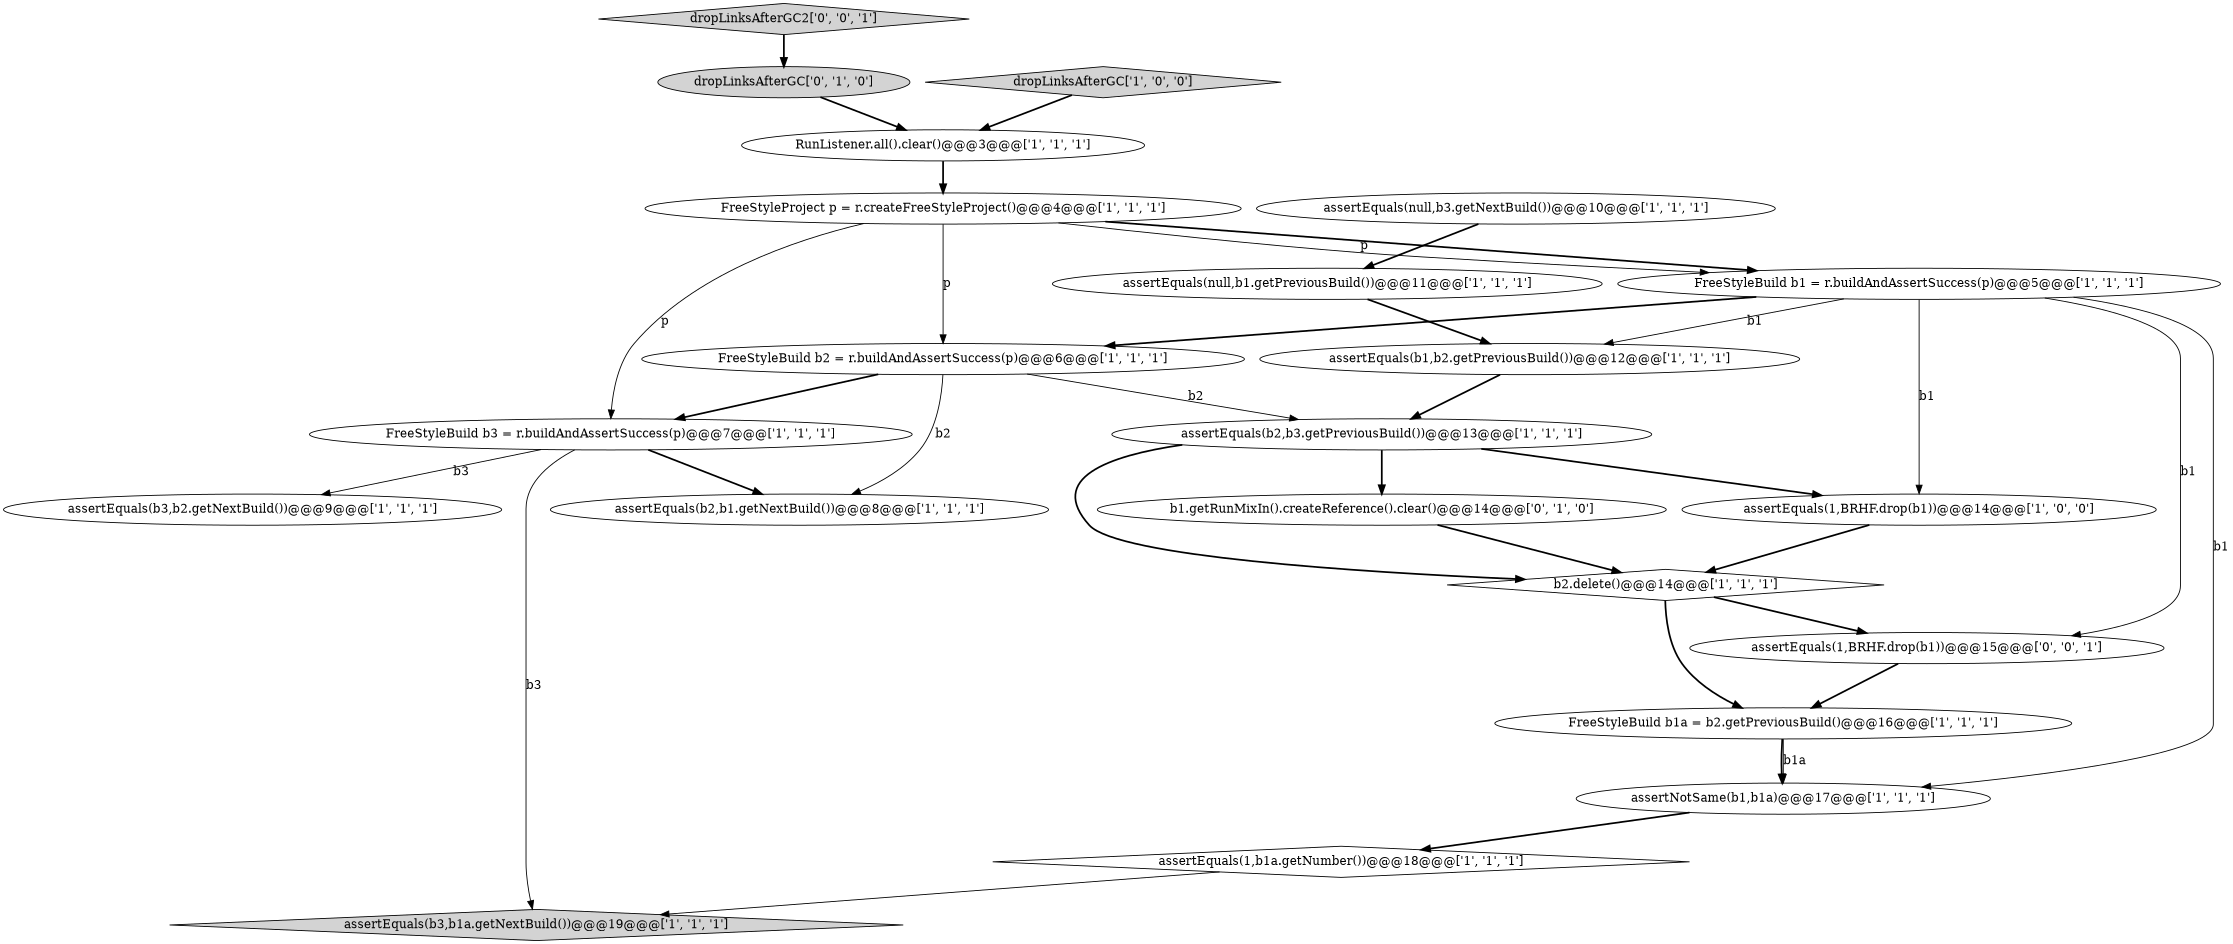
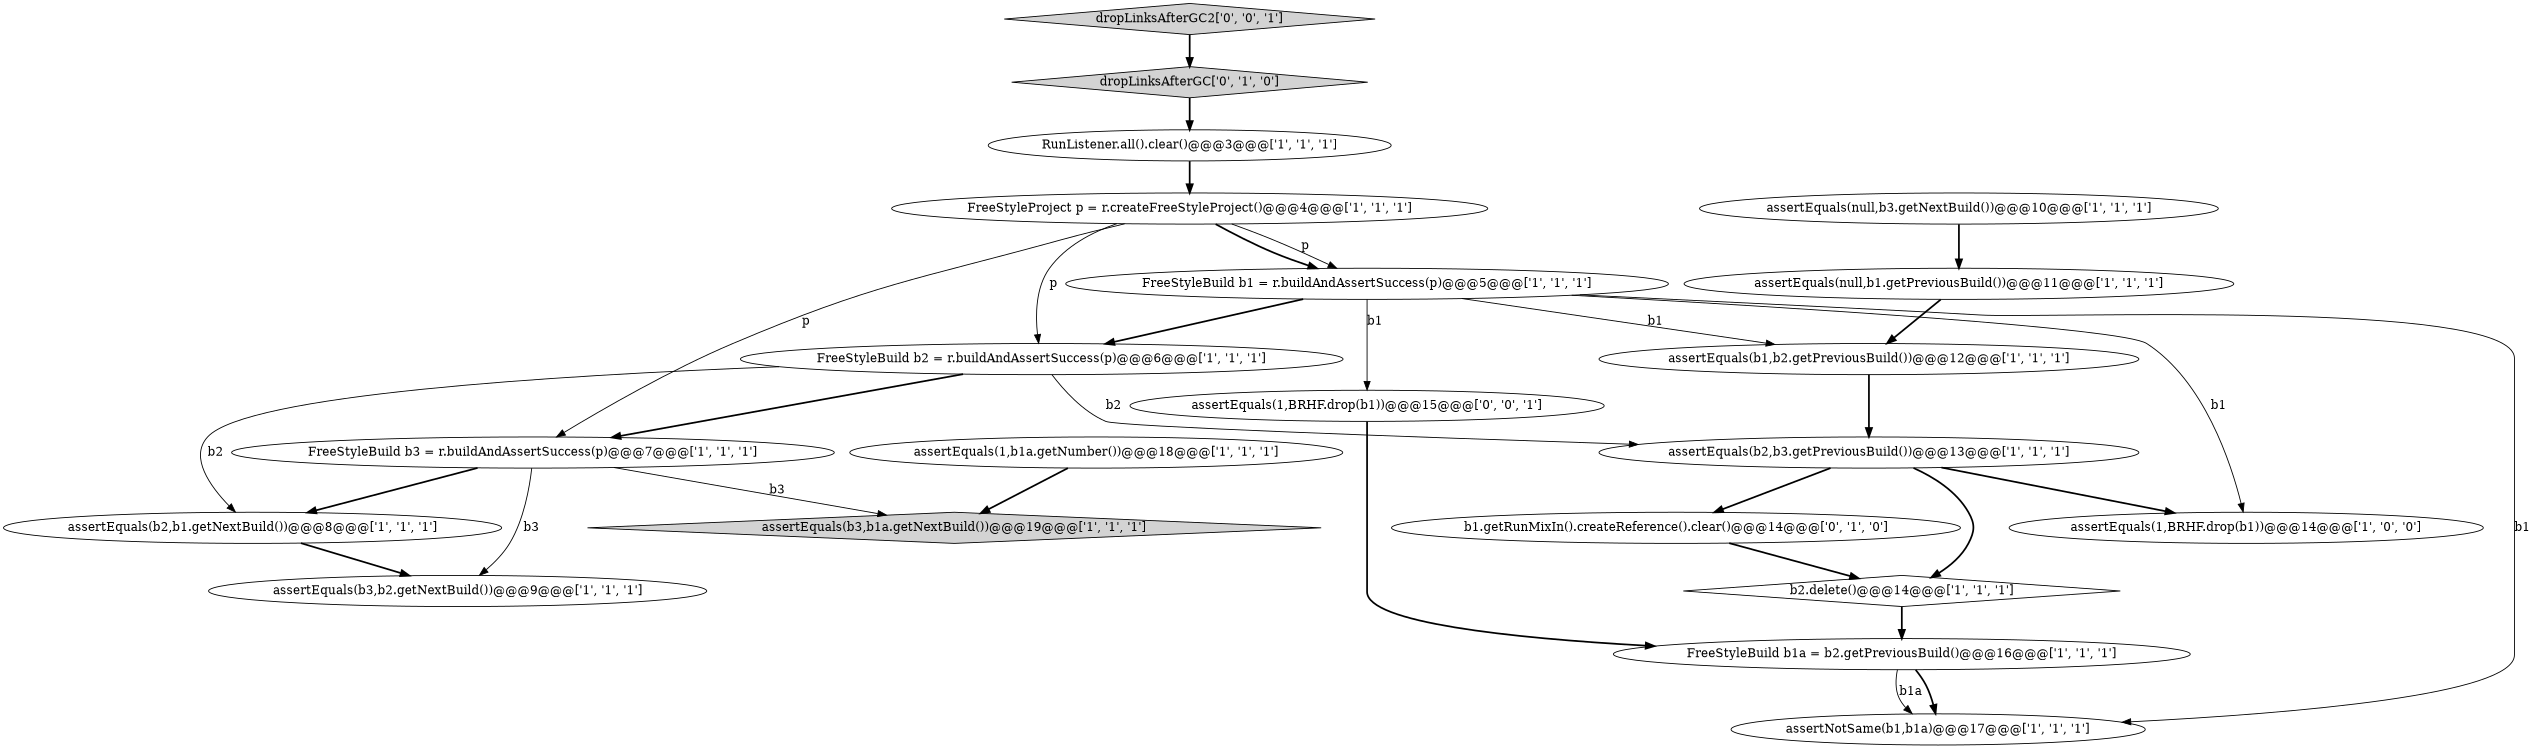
node "dropLinksAfterGC['0', '1', '0']": shape ellipse -> diamond
node "dropLinksAfterGC['1', '0', '0']": removed
edge "assertEquals(1,BRHF.drop(b1))@@@14@@@['1', '0', '0']" -> "b2.delete()@@@14@@@['1', '1', '1']": removed
edge "assertEquals(b2,b1.getNextBuild())@@@8@@@['1', '1', '1']" -> "assertEquals(b3,b2.getNextBuild())@@@9@@@['1', '1', '1']": added
edge "b2.delete()@@@14@@@['1', '1', '1']" -> "assertEquals(1,BRHF.drop(b1))@@@15@@@['0', '0', '1']": removed
edge "assertNotSame(b1,b1a)@@@17@@@['1', '1', '1']" -> "assertEquals(1,b1a.getNumber())@@@18@@@['1', '1', '1']": removed
node "assertEquals(1,b1a.getNumber())@@@18@@@['1', '1', '1']": shape diamond -> ellipse
edge "assertEquals(1,b1a.getNumber())@@@18@@@['1', '1', '1']" -> "assertEquals(b3,b1a.getNextBuild())@@@19@@@['1', '1', '1']": style solid -> bold
